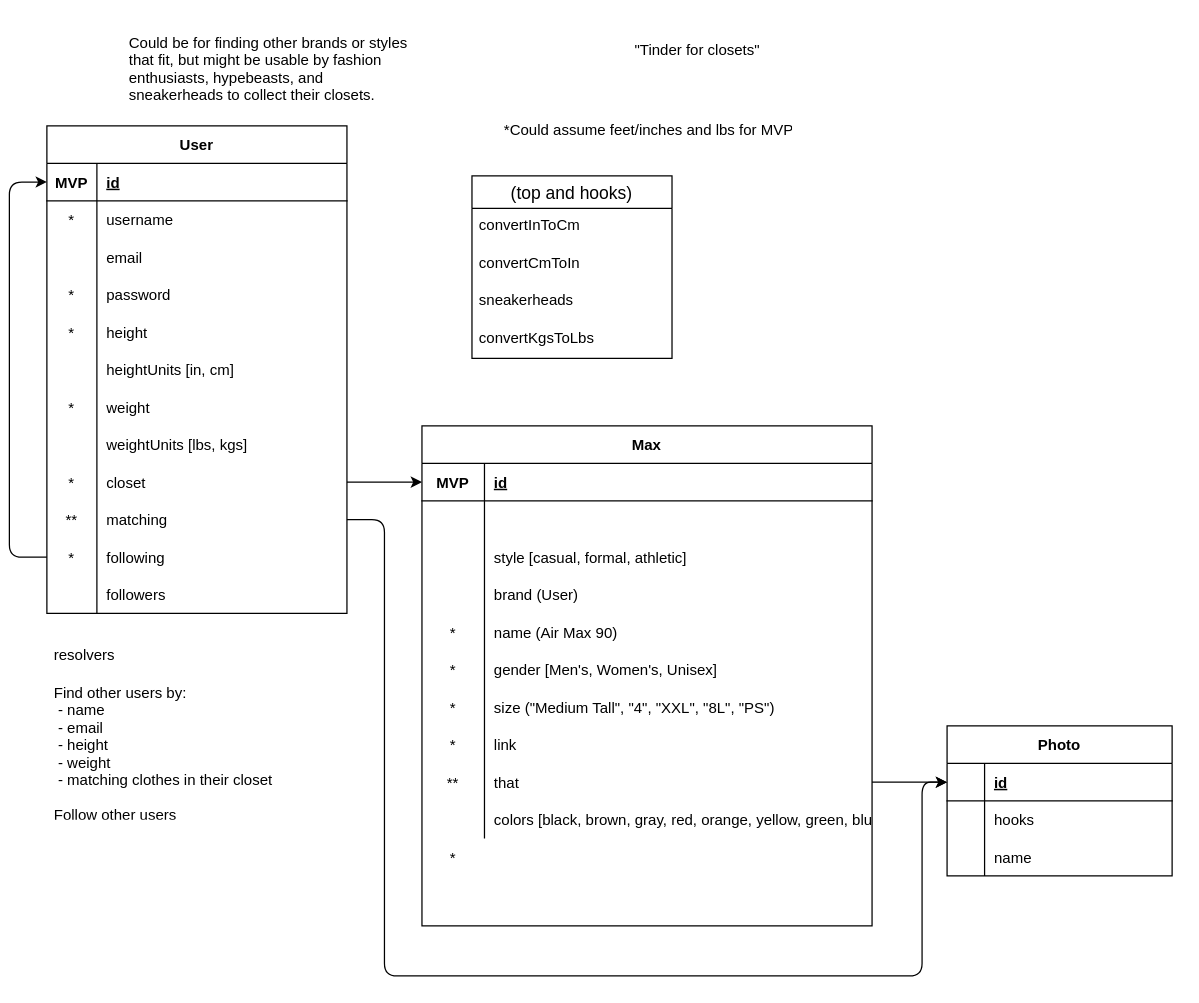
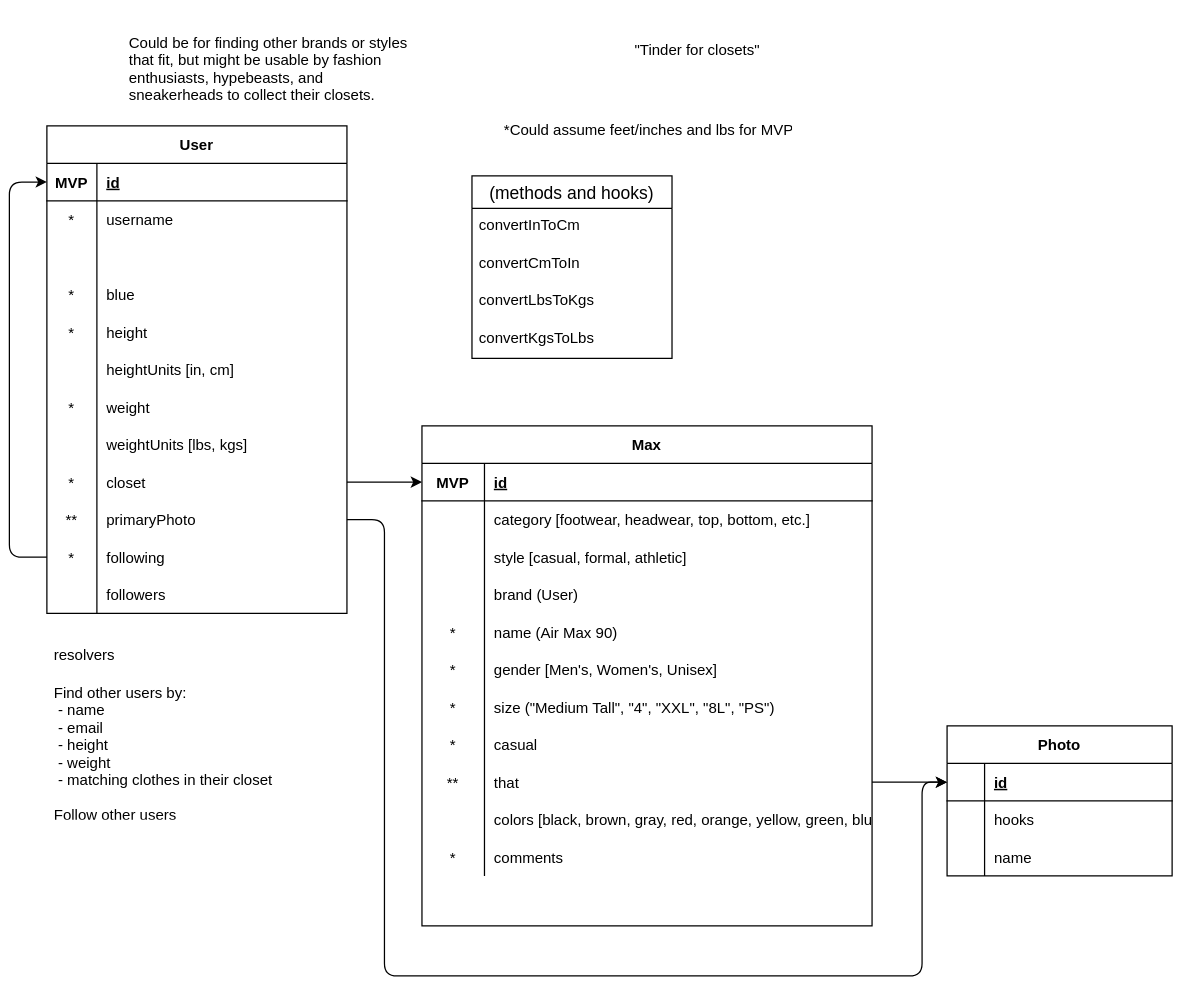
node "(top and hooks)": label "(top and hooks)" -> "(methods and hooks)"
node "email": removed
node "password": label "password" -> "blue"
node "sneakerheads": label "sneakerheads" -> "convertLbsToKgs"
node "category [footwear, headwear, top, bottom, etc.]": added
node "matching": label "matching" -> "primaryPhoto"
node "link": label "link" -> "casual"
node "comments": added
